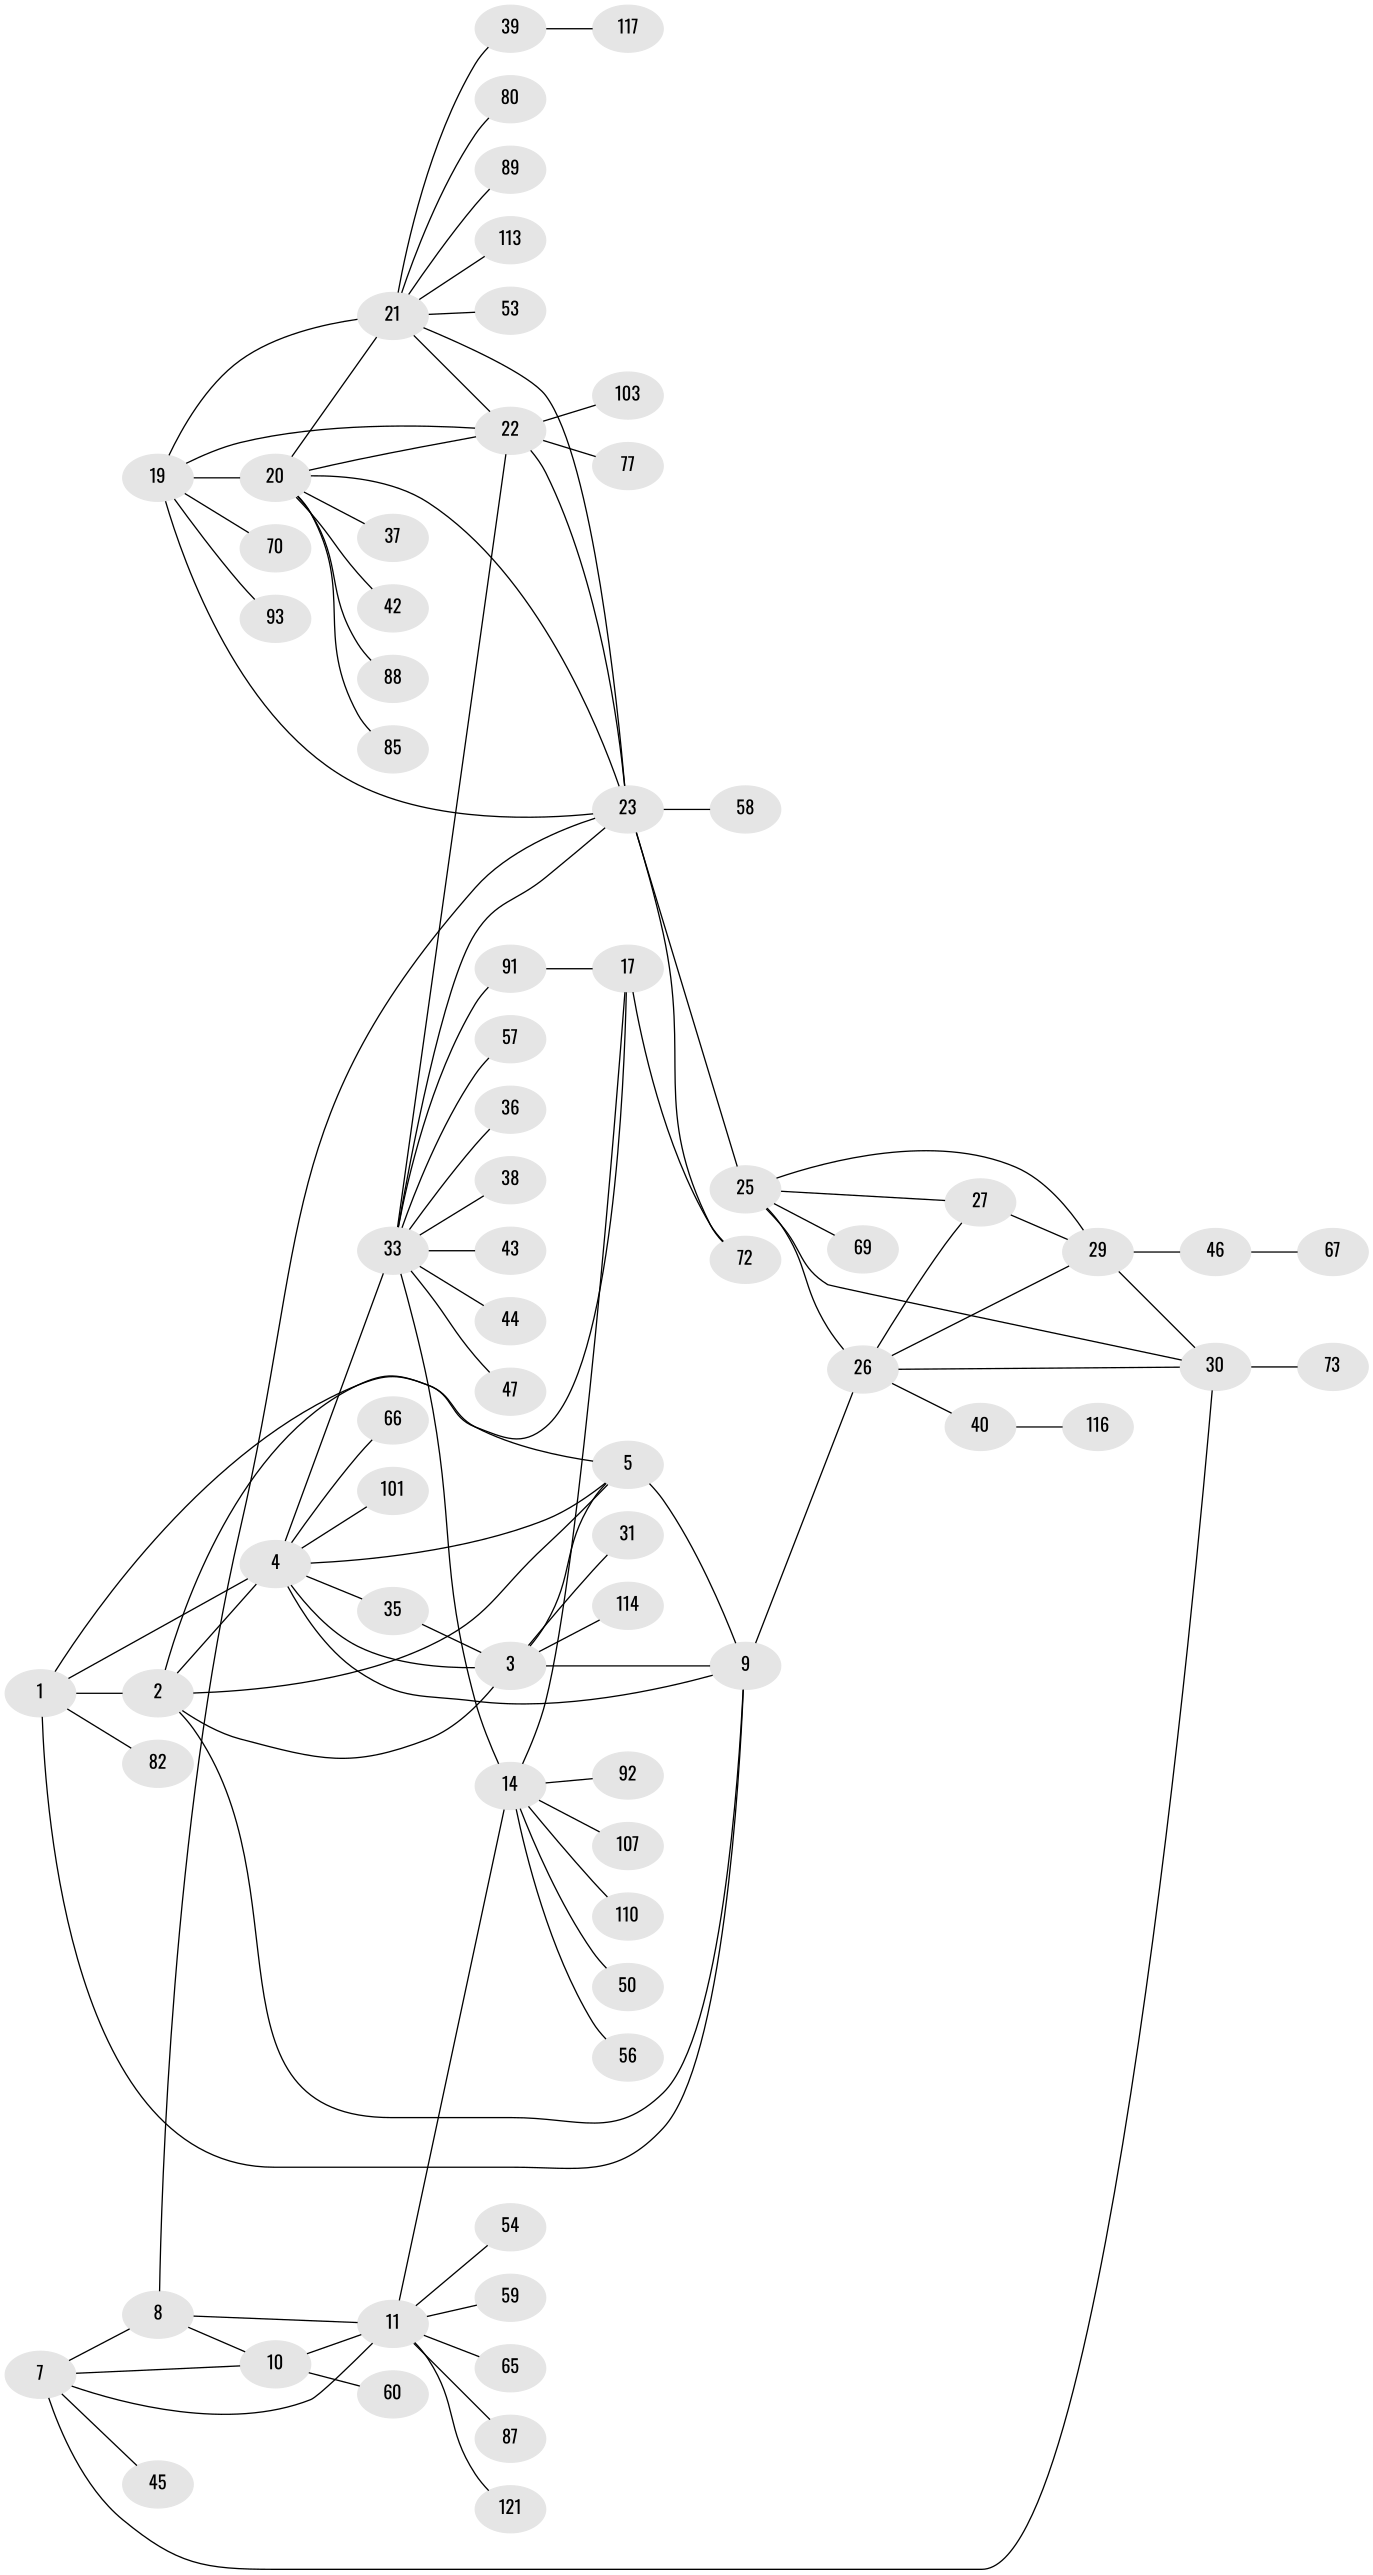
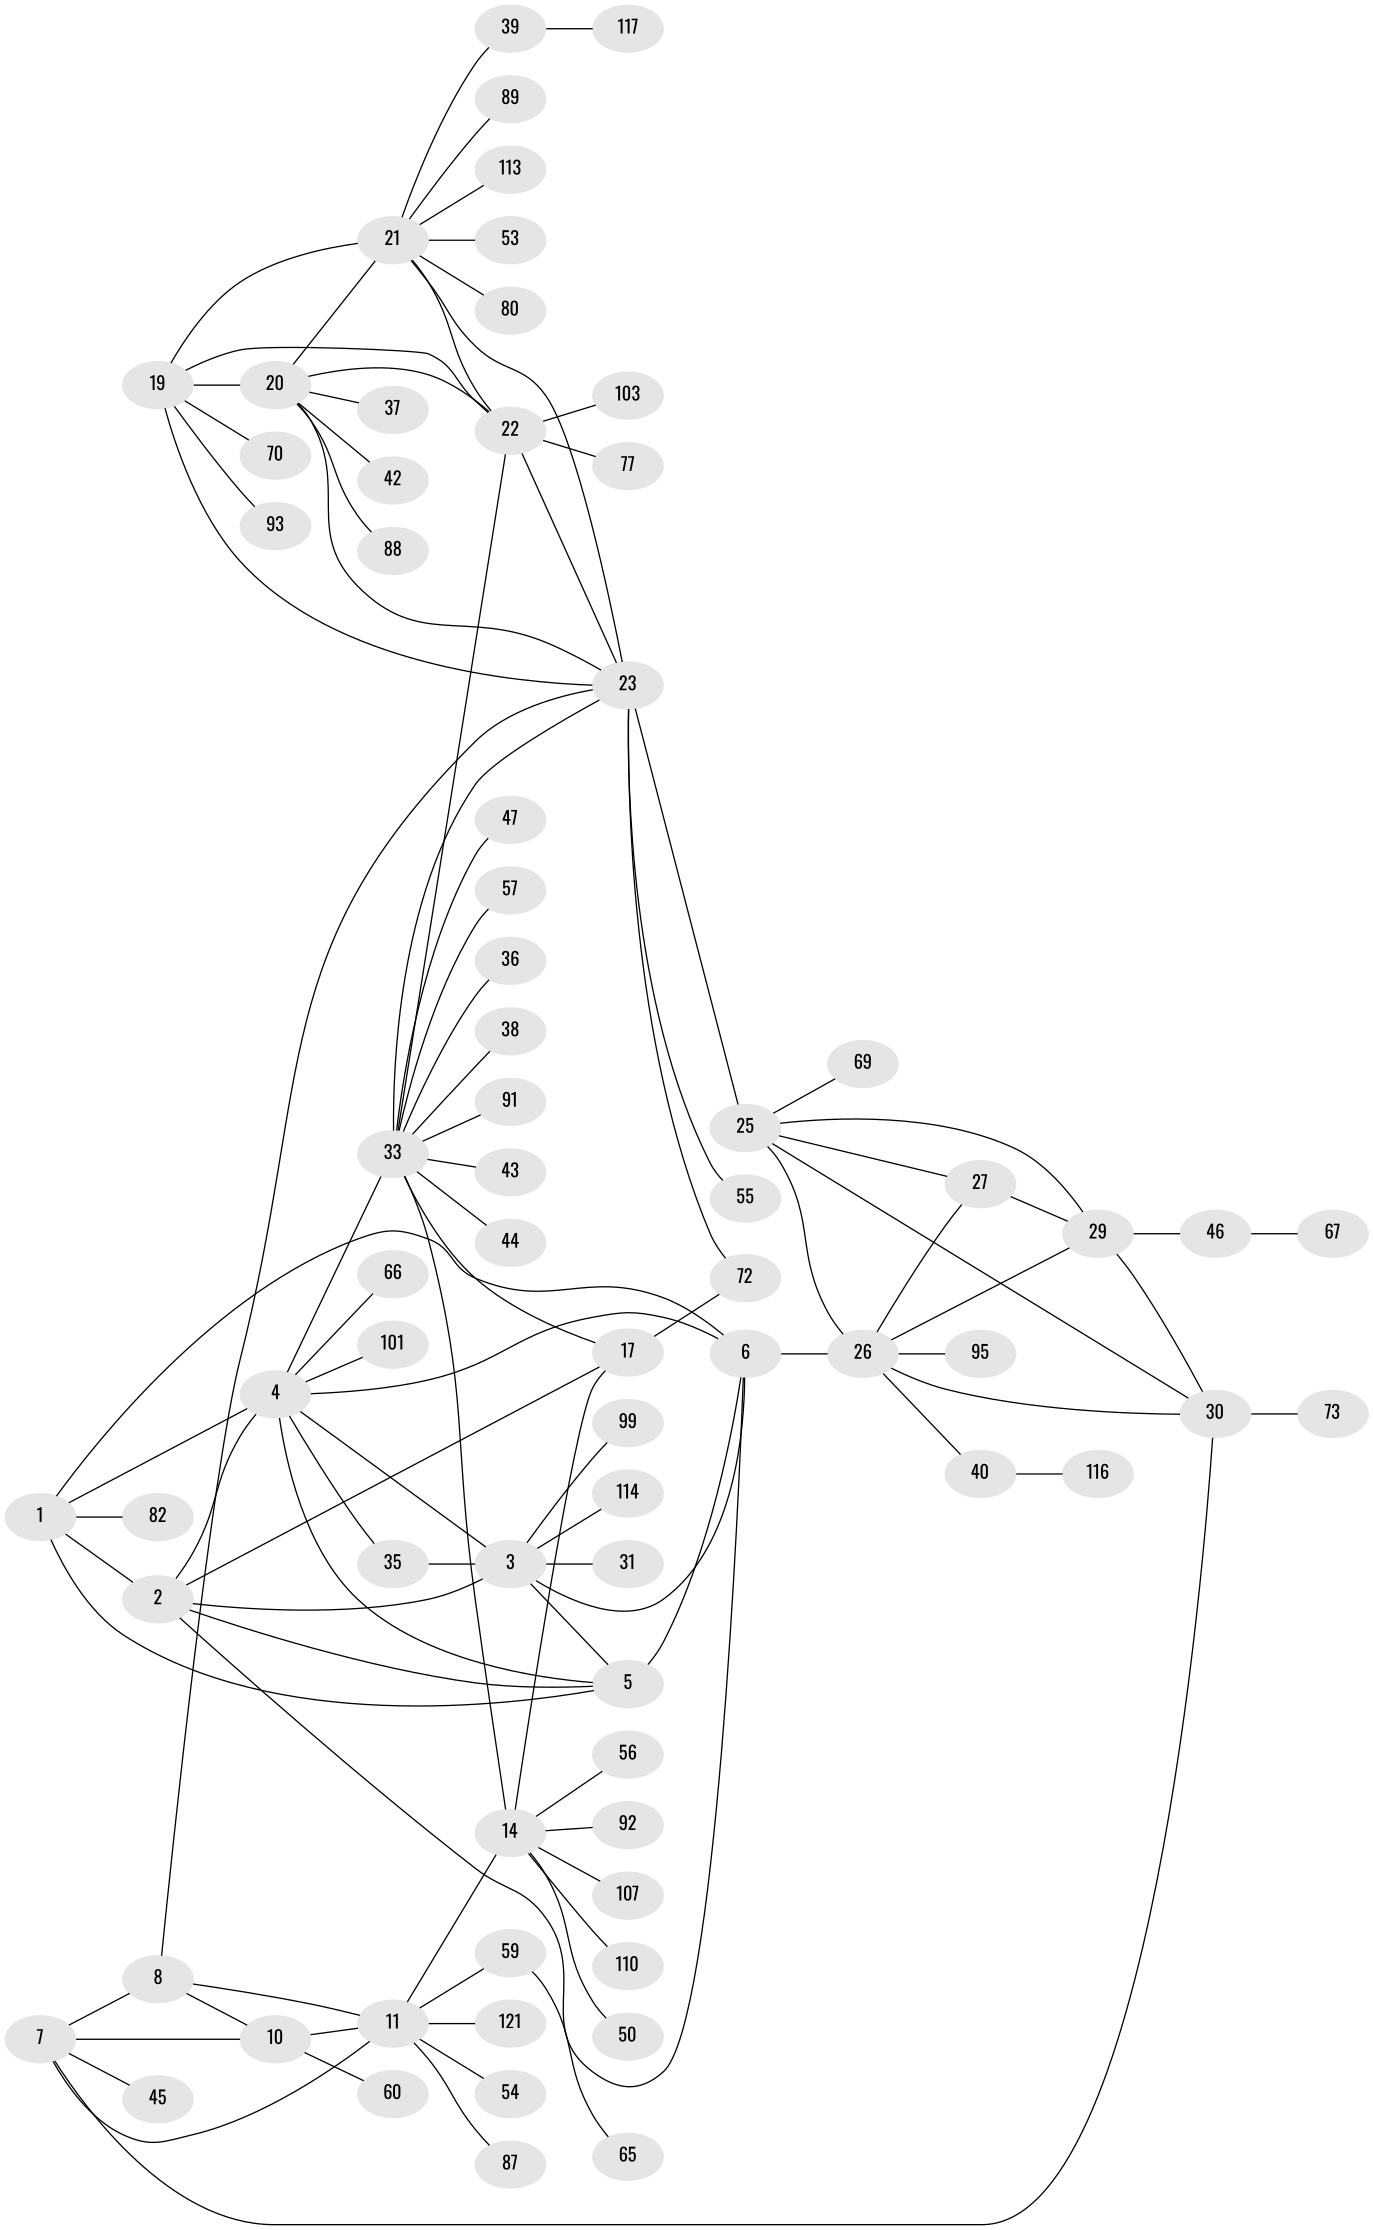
node "85": removed
node "58": label "58" -> "55"
edge "91" -- "17": now "33" -- "17"
node "95": added
node "99": added
node "9": label "9" -> "6"
edge "11" -- "65": now "59" -- "65"
